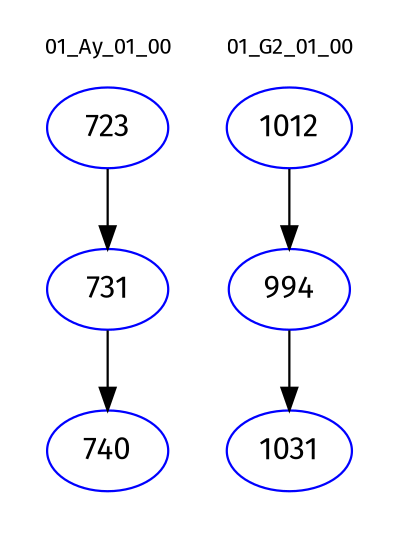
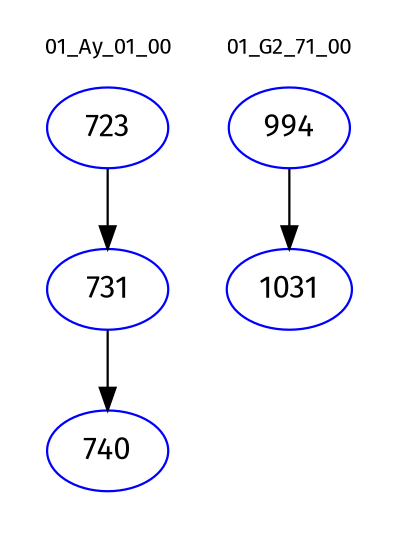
cluster "01_G2_01_00": label "01_G2_01_00" -> "01_G2_71_00"
node "1012": removed
